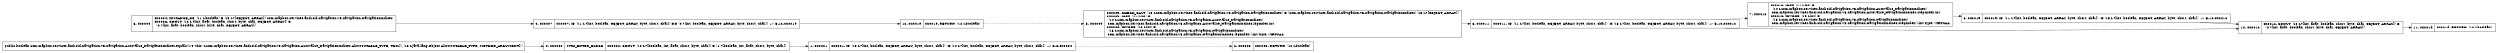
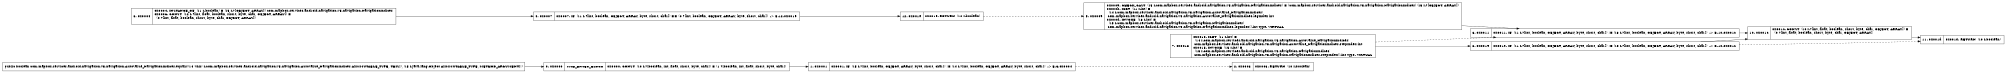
edge "6: 0x0011" -> "7: 0x0013": reversed
edge "8: 0x0019" -> "11: 0x001d": added
